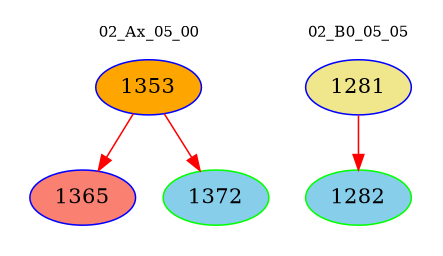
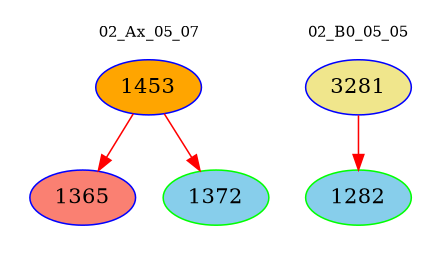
cluster "02_Ax_05_00": label "02_Ax_05_00" -> "02_Ax_05_07"
node "1353": label "1353" -> "1453"
node "1281": label "1281" -> "3281"
